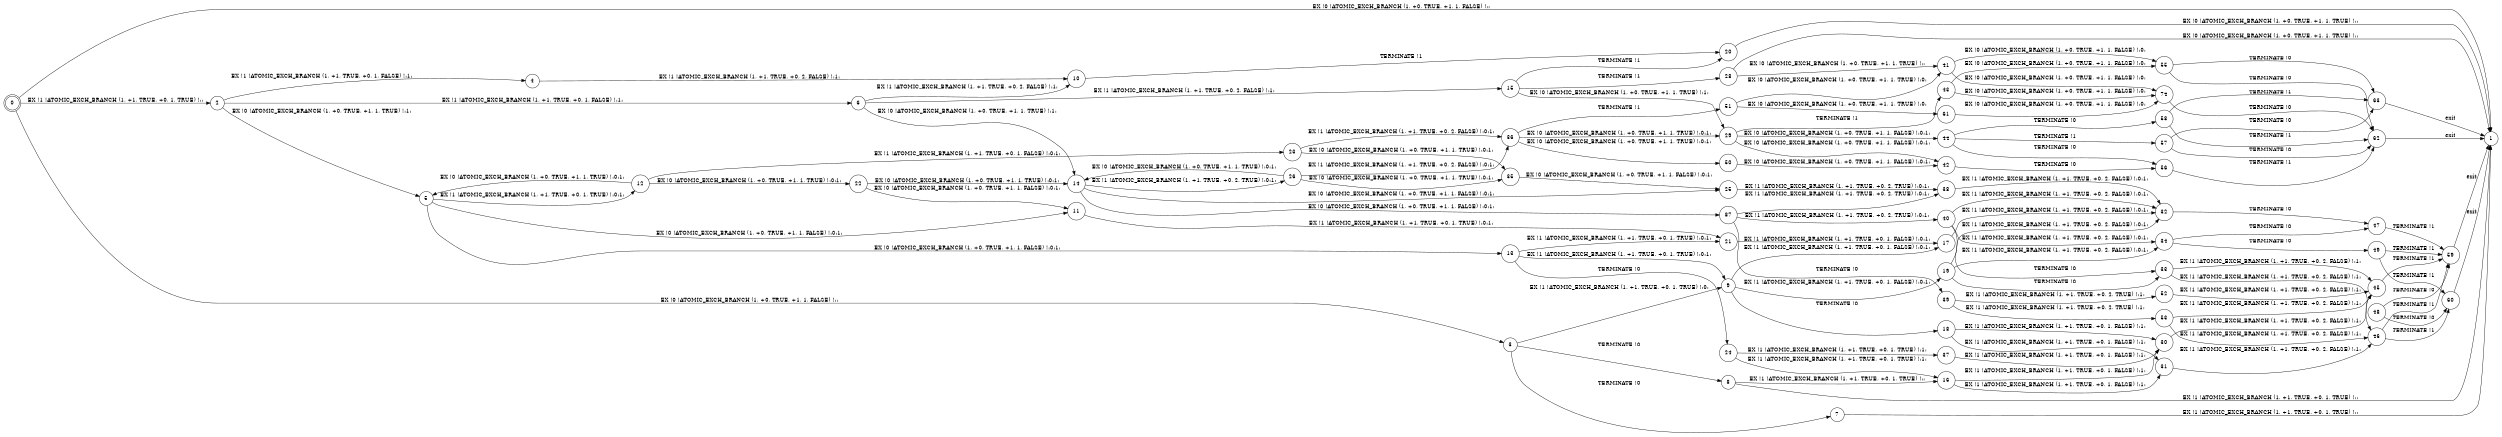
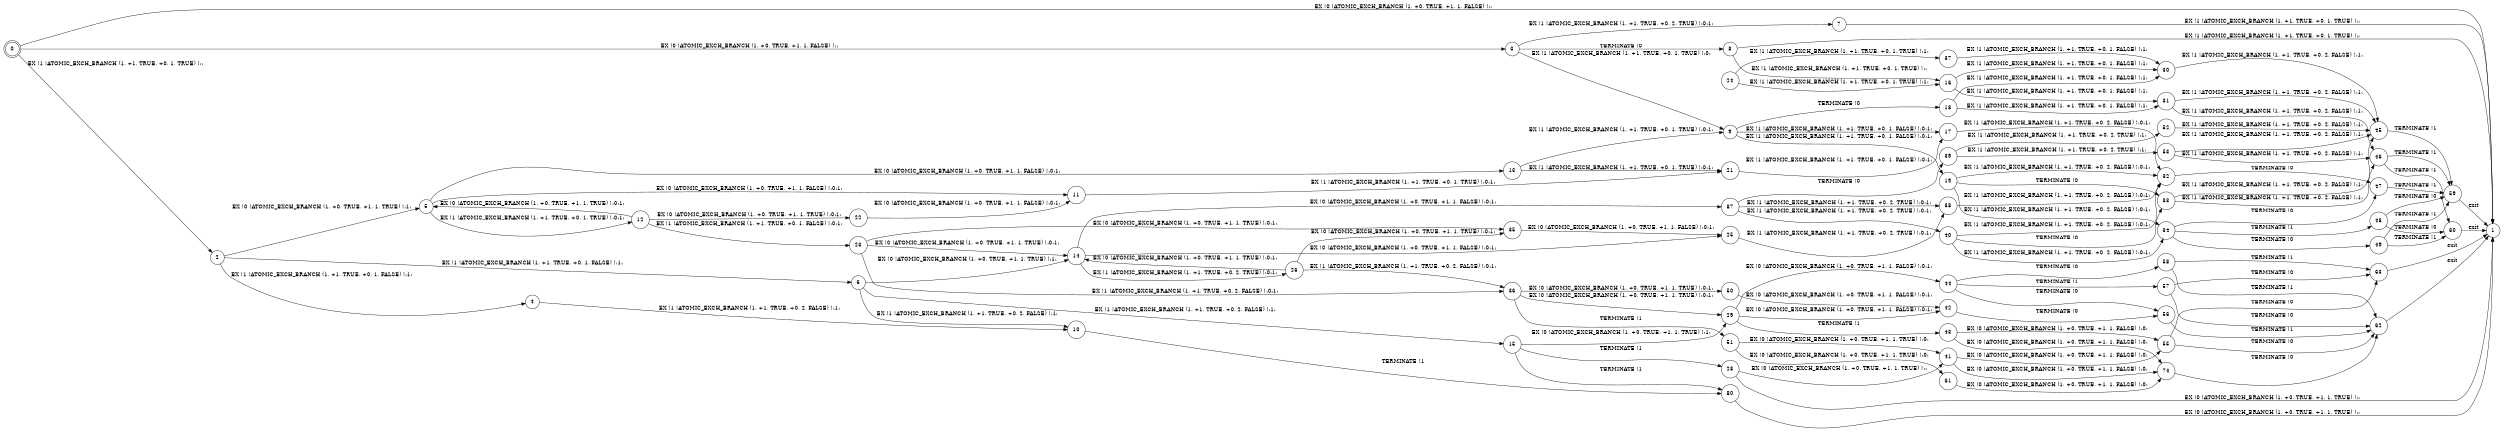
node "20": label "20" -> "80"
edge "31" -> "45": added, label "EX !1 !ATOMIC_EXCH_BRANCH (1, +1, TRUE, +0, 2, FALSE) !:1:"
edge "22" -> "14": now "23" -> "14"
edge "34" -> "48": added, label "TERMINATE !1"
edge "13" -> "24": removed, label "TERMINATE !0"
edge "3" -> "7": label "TERMINATE !0" -> "EX !1 !ATOMIC_EXCH_BRANCH (1, +1, TRUE, +0, 2, TRUE) !:0:1:"
